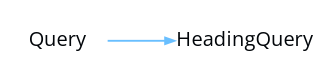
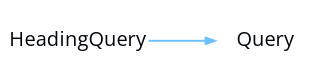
edge "Query" -> "HeadingQuery": reversed
